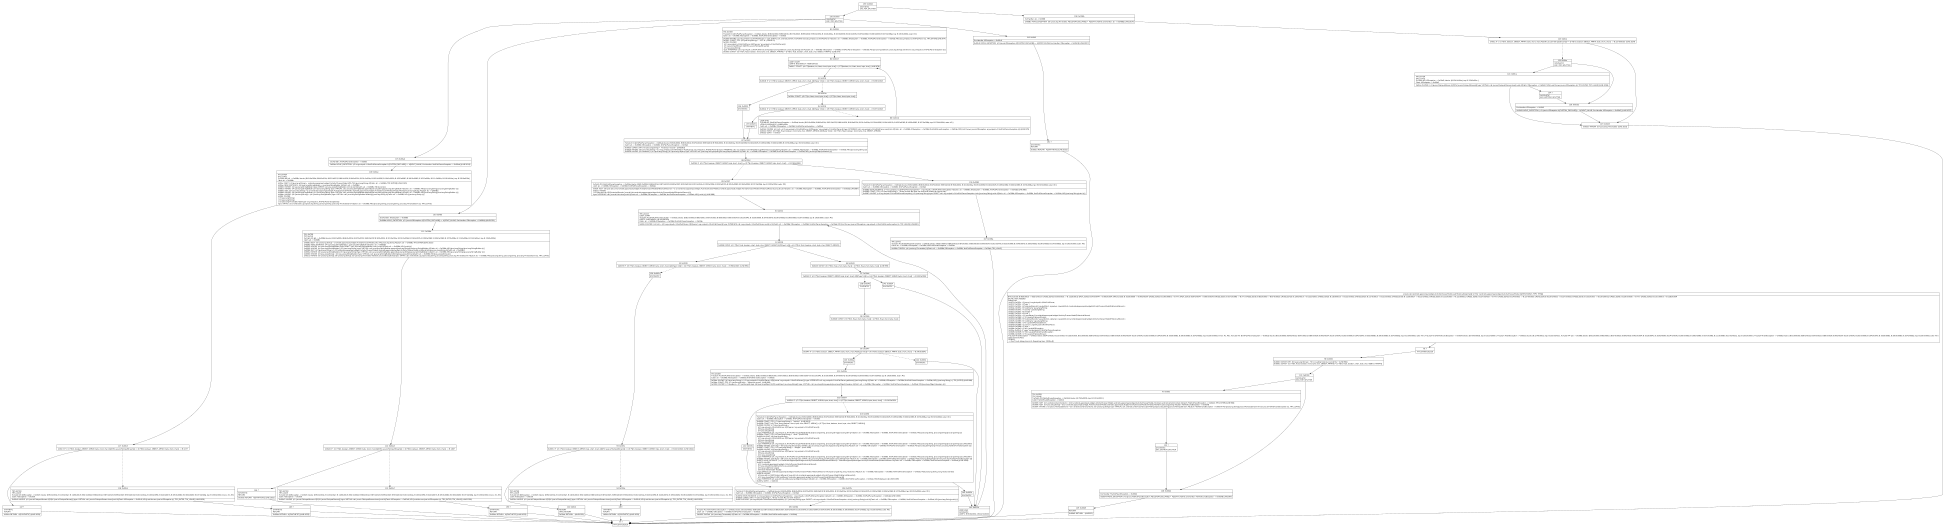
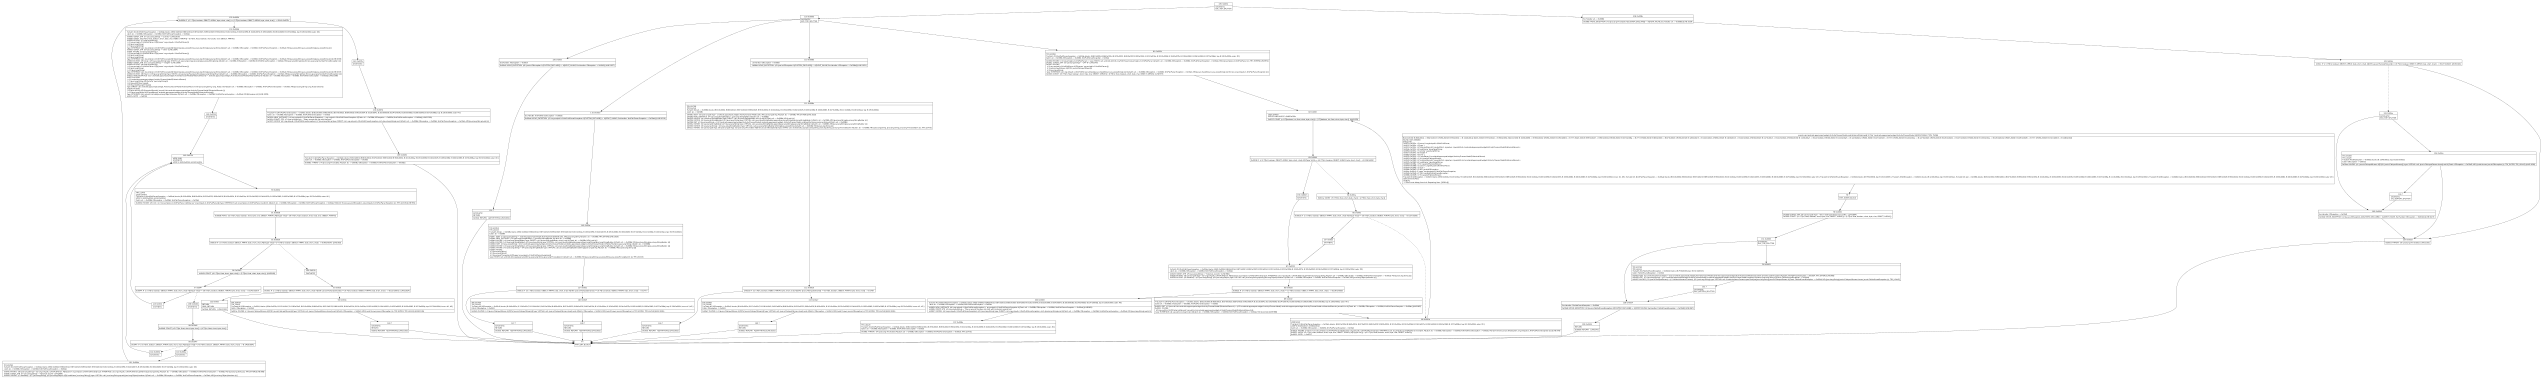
edge "89: 0x002f" -> "90: 0x0034": now "89: 0x002f" -> "86: 0x001d"
edge "91: 0x0038" -> "96: 0x0043": now "92: 0x0039" -> "96: 0x0043"
